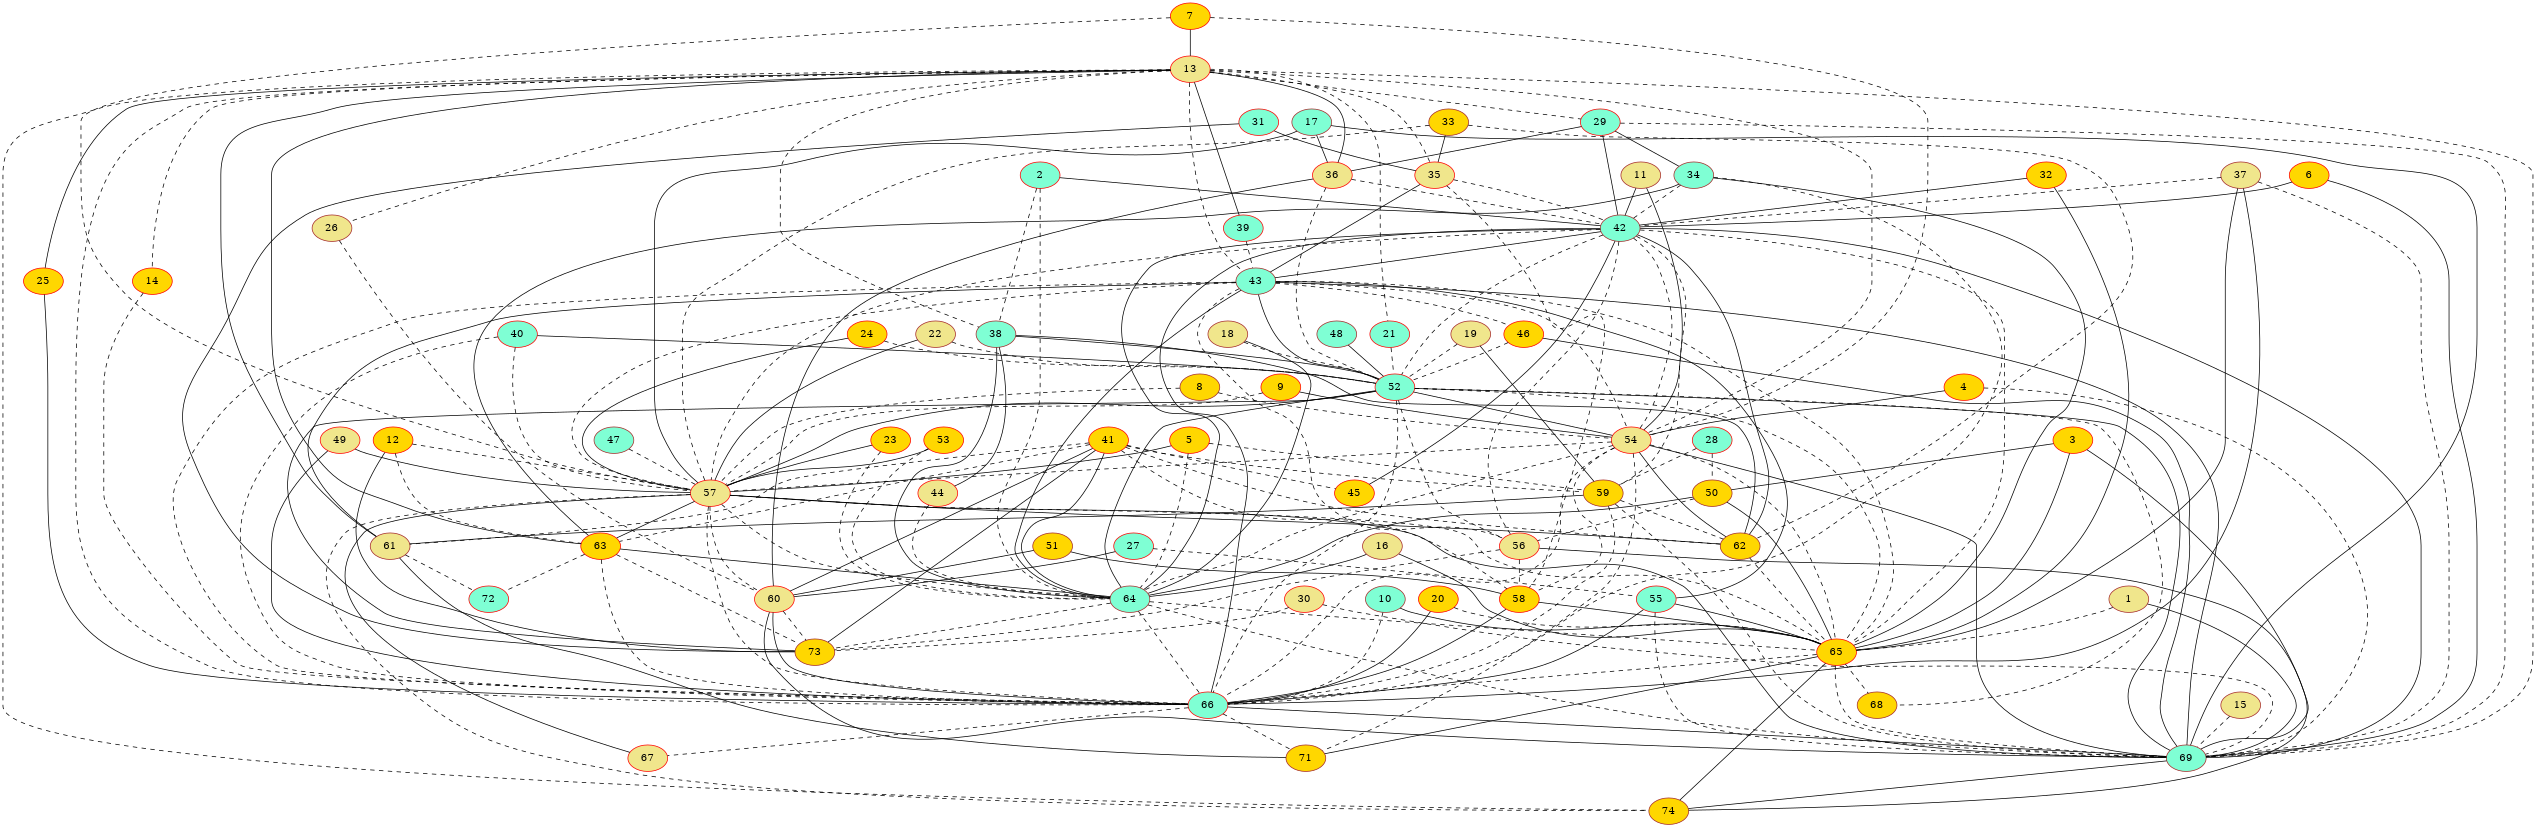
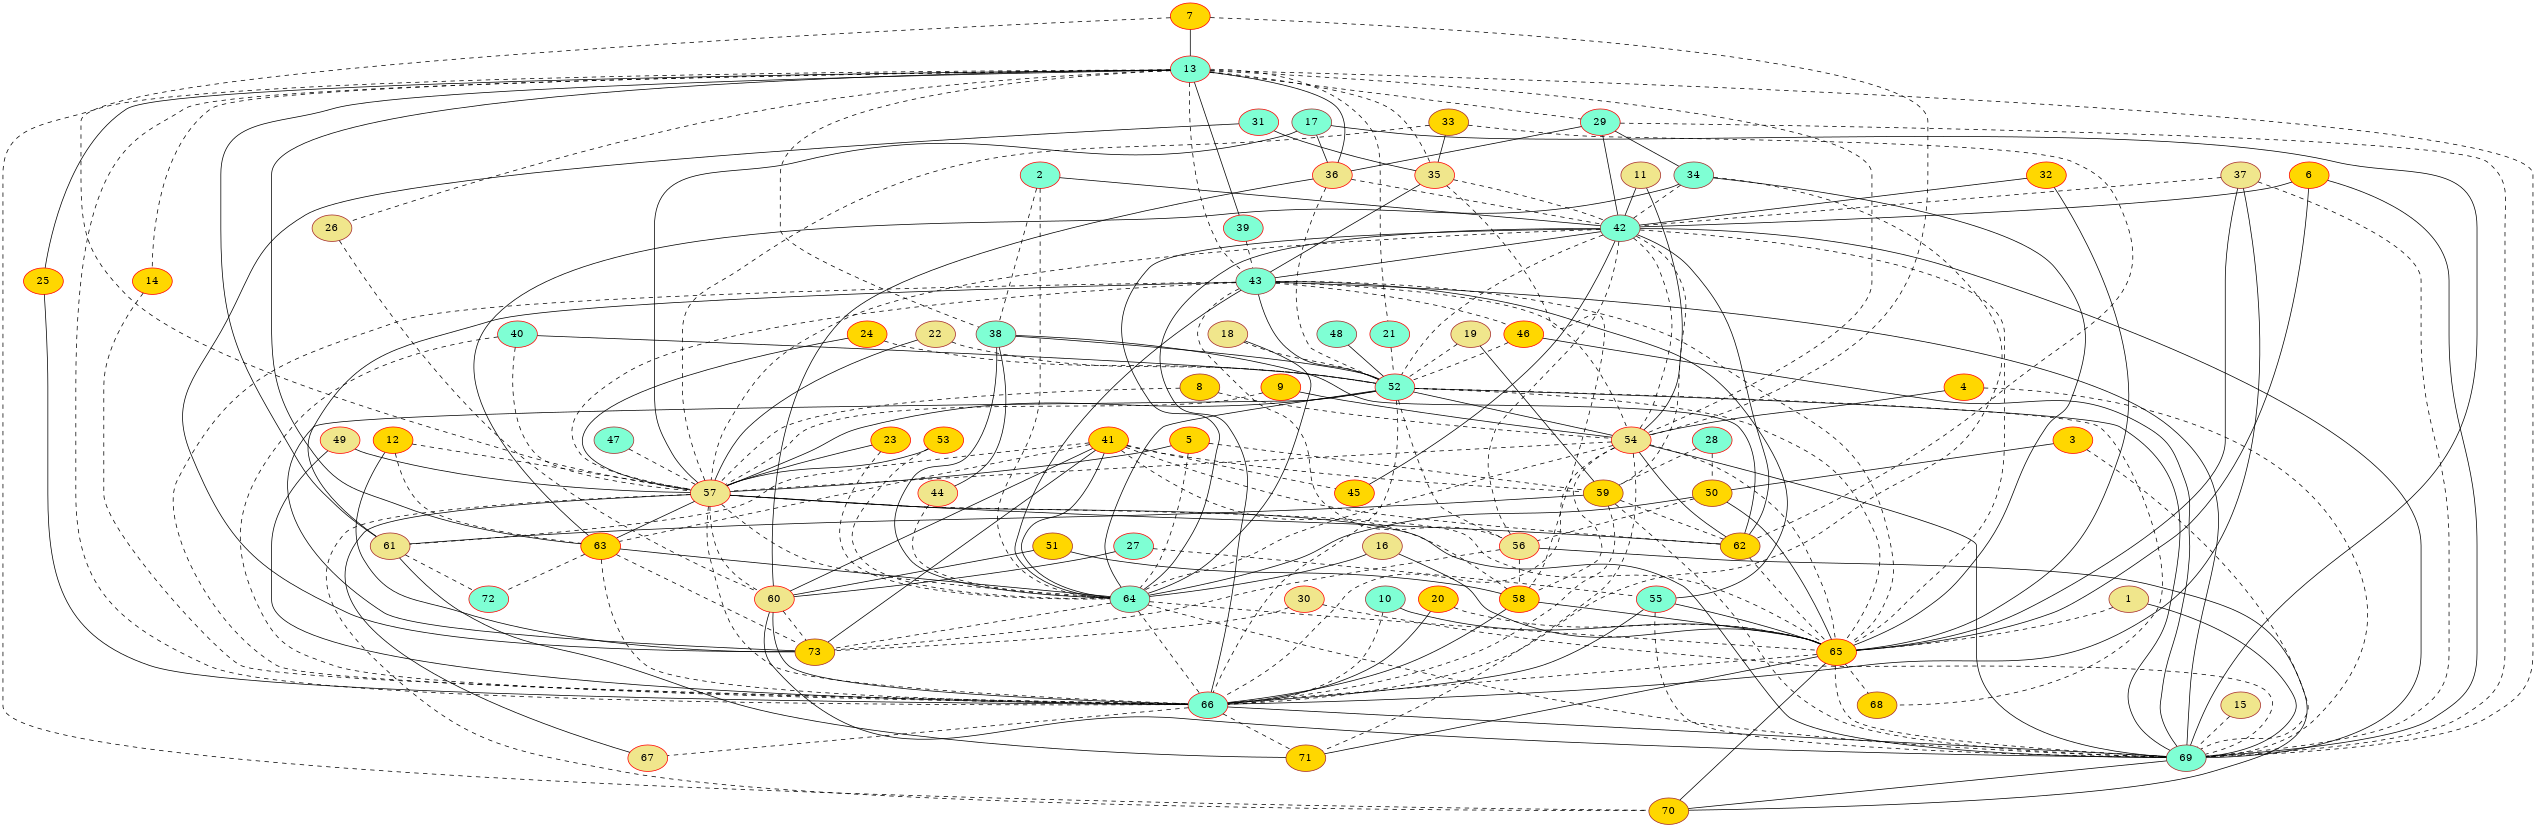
node "13": fillcolor khaki -> aquamarine
edge "3" -- "65": now "6" -- "65"
edge "3" -- "69": style solid -> dashed
node "74": label "74" -> "70"
